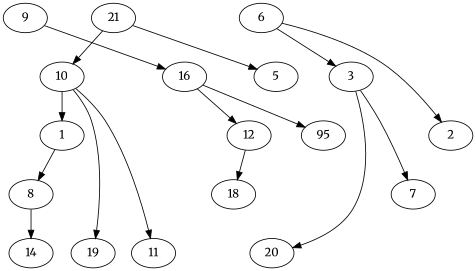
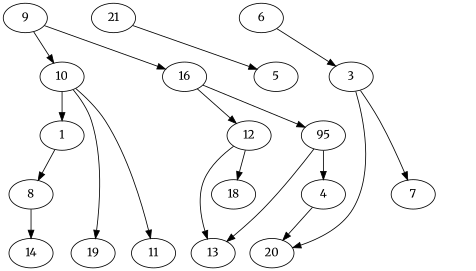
edge "21" -> "10": now "9" -> "10"
node "2": removed
node "4": added
node "13": added
